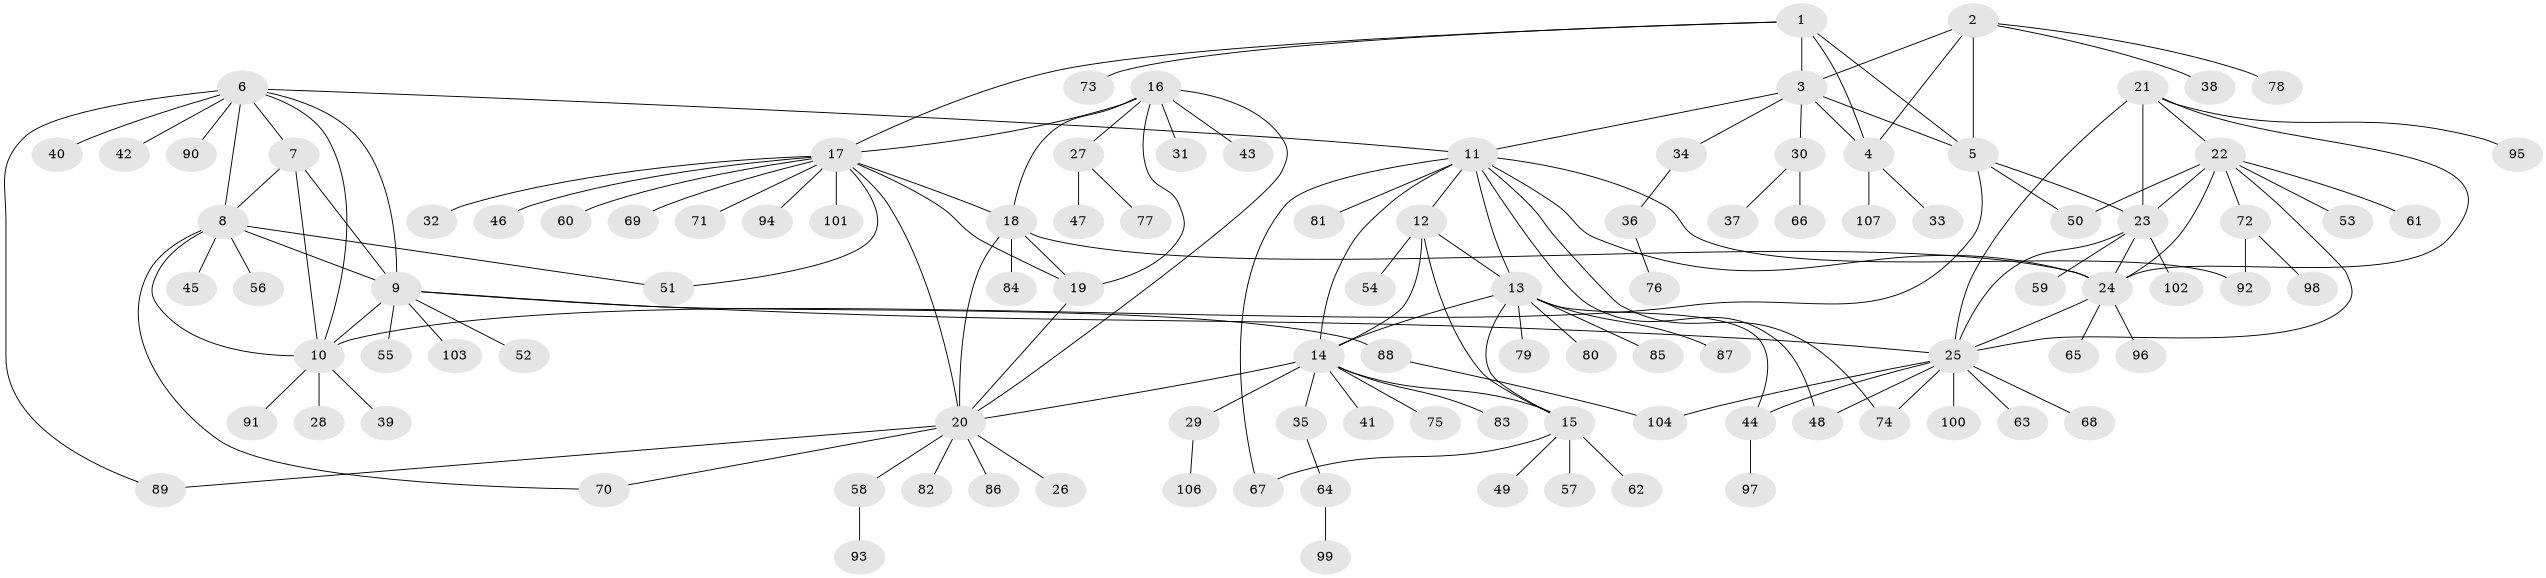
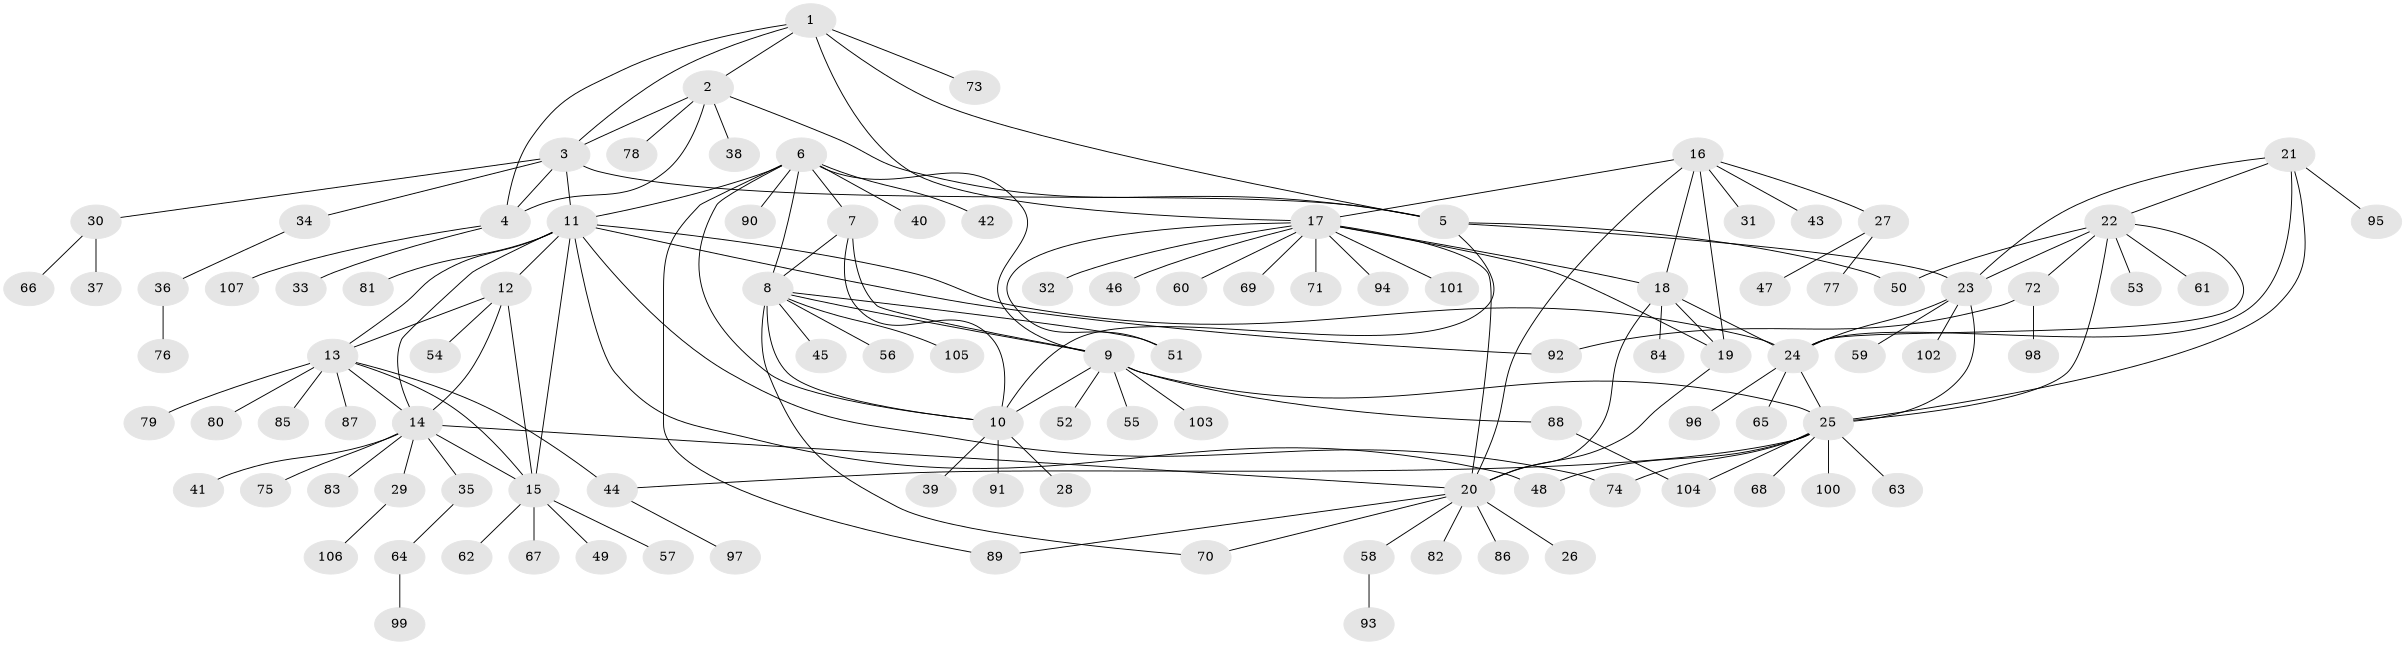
edge "1" -- "2": added
edge "11" -- "67": now "11" -- "15"
node "105": added
